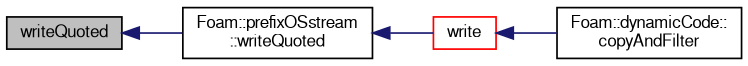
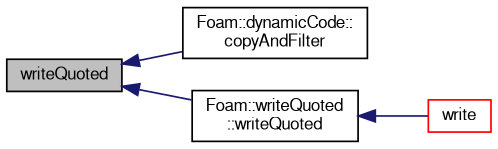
node "Foam::prefixOSstream ::writeQuoted": label "Foam::prefixOSstream ::writeQuoted" -> "Foam::writeQuoted ::writeQuoted"
edge "Foam::dynamicCode:: copyAndFilter" -> "write": now "Foam::dynamicCode:: copyAndFilter" -> "writeQuoted"
